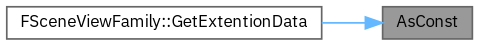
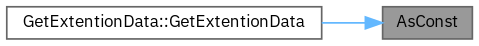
node "FSceneViewFamily::GetExtentionData": label "FSceneViewFamily::GetExtentionData" -> "GetExtentionData::GetExtentionData"
